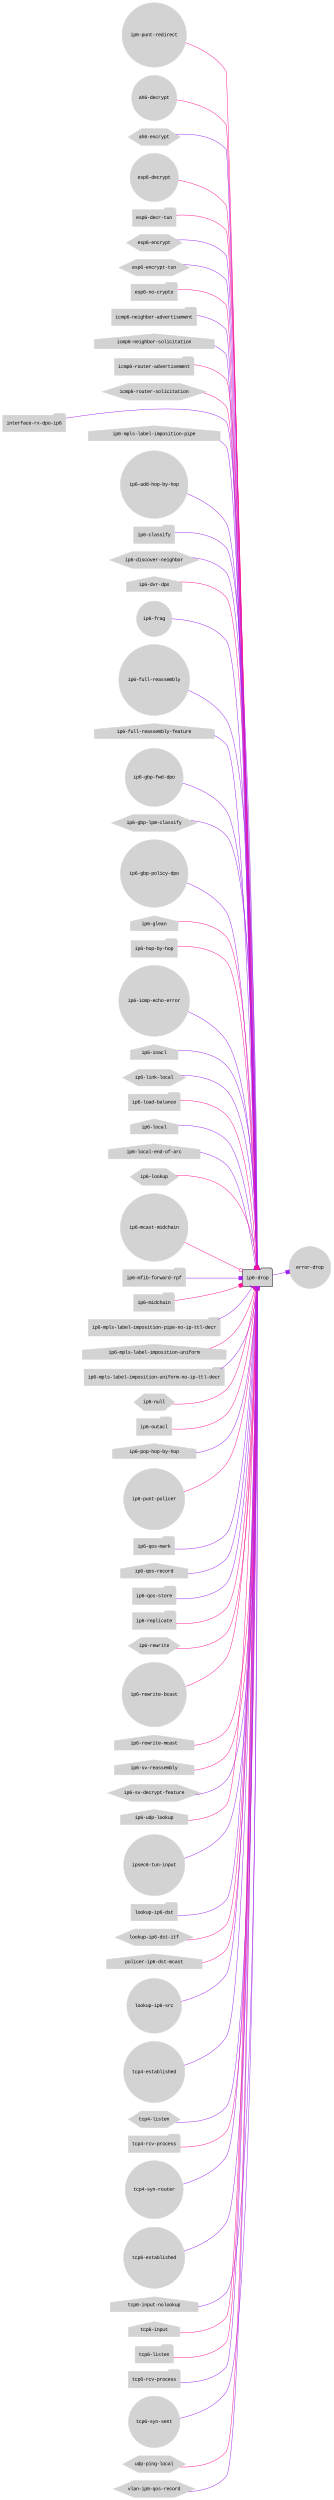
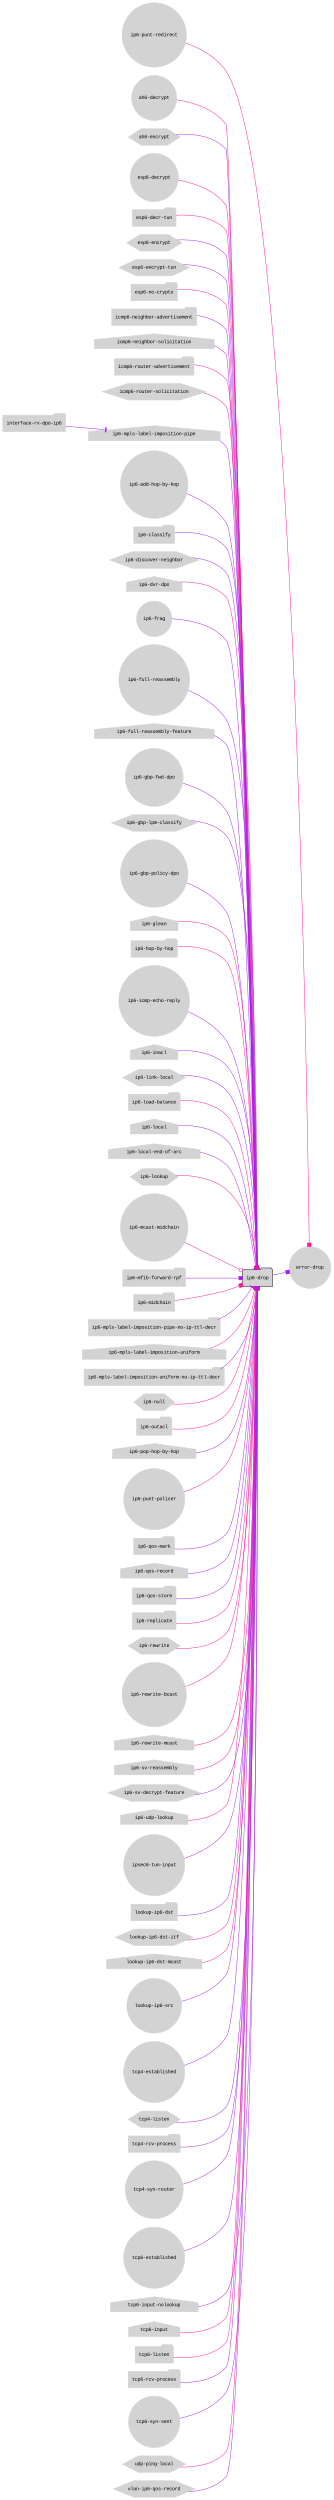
edge "ip6-punt-redirect" -> "ip6-drop": now "ip6-punt-redirect" -> "error-drop"
edge "interface-rx-dpo-ip6" -> "ip6-drop": now "interface-rx-dpo-ip6" -> "ip6-mpls-label-imposition-pipe"
node "ip6-icmp-echo-error": label "ip6-icmp-echo-error" -> "ip6-icmp-echo-reply"
edge "tcp4-rcv-process" -> "ip6-drop": color deeppink -> purple
node "policer-ip6-dst-mcast": label "policer-ip6-dst-mcast" -> "lookup-ip6-dst-mcast"
